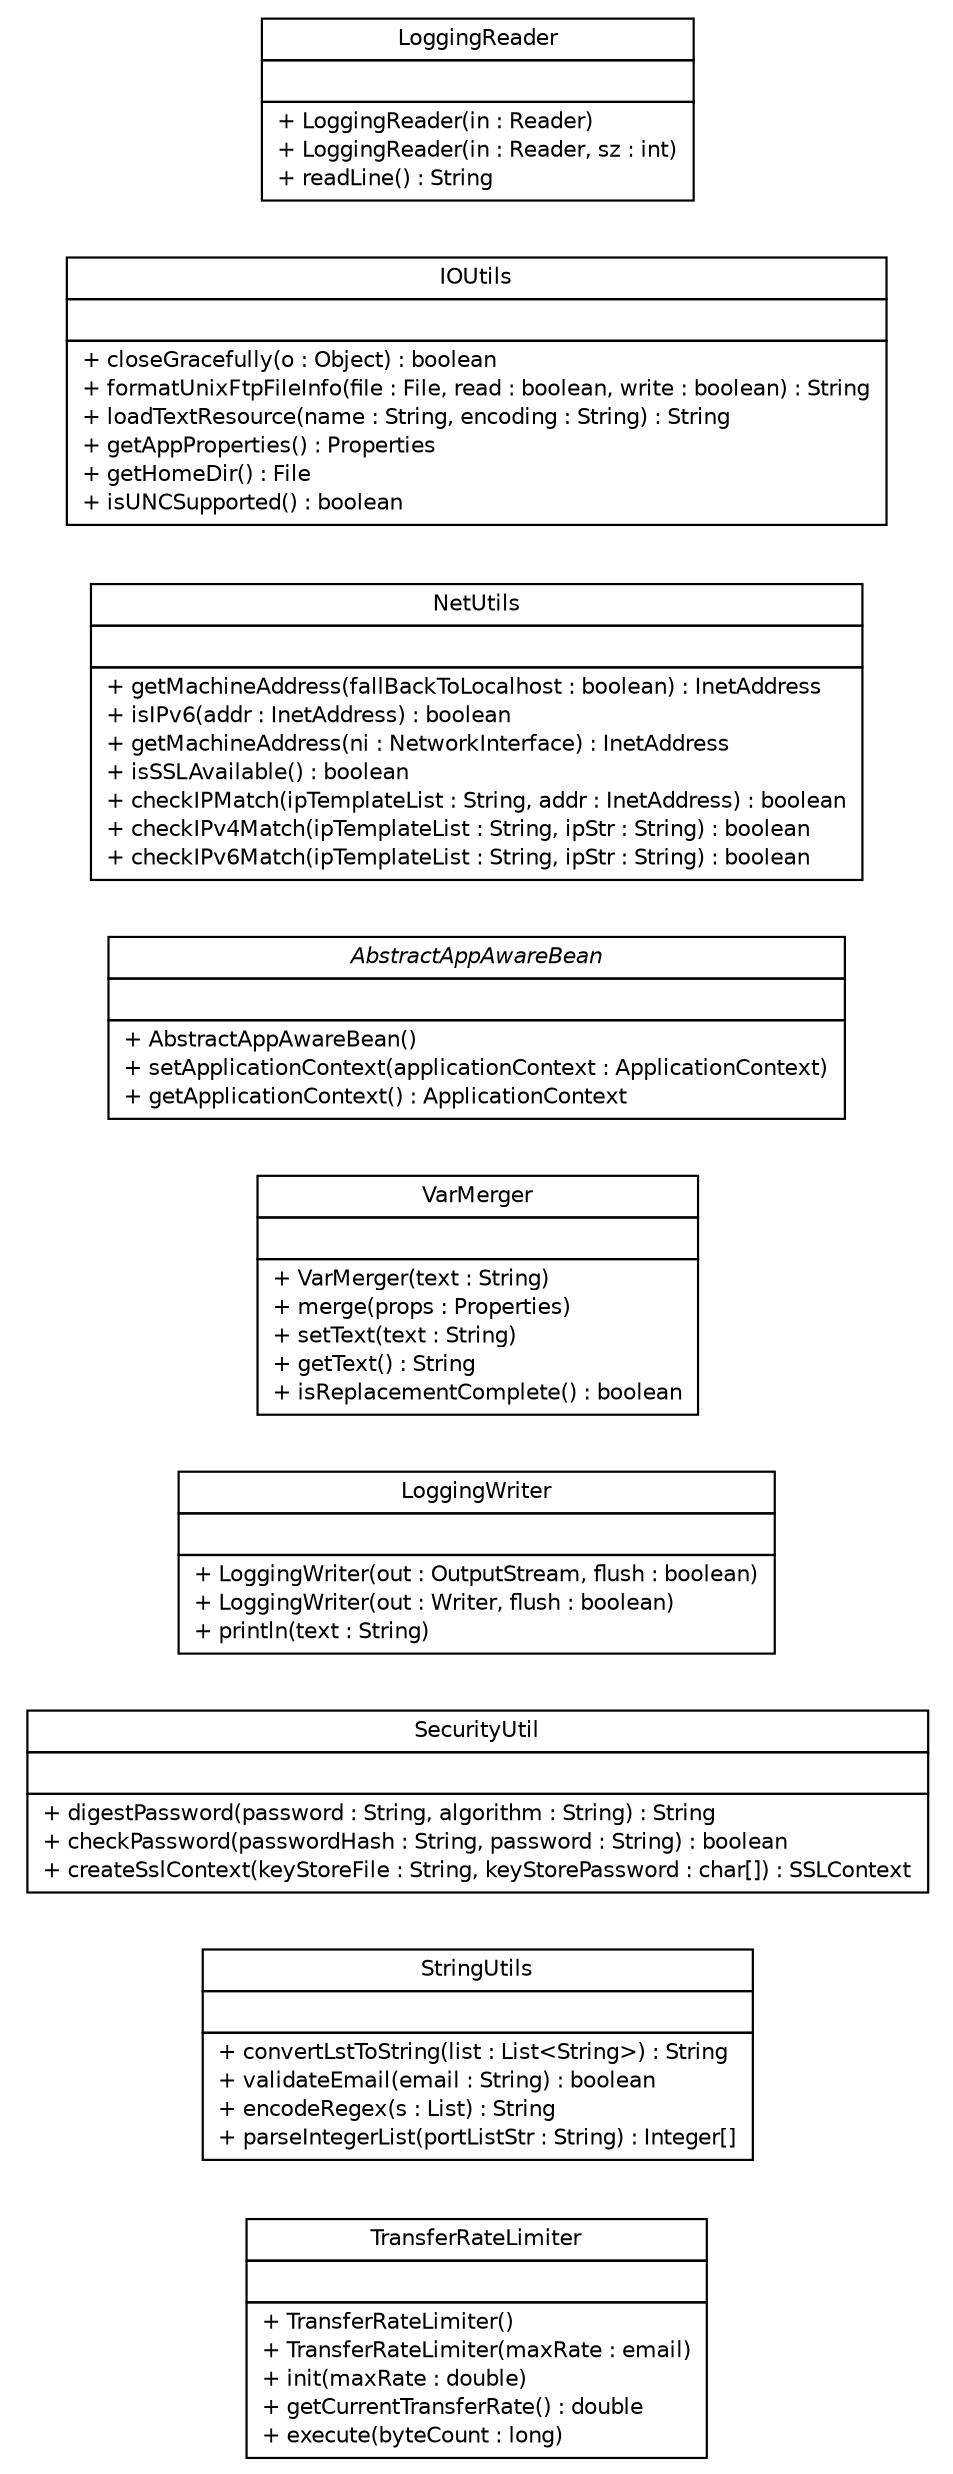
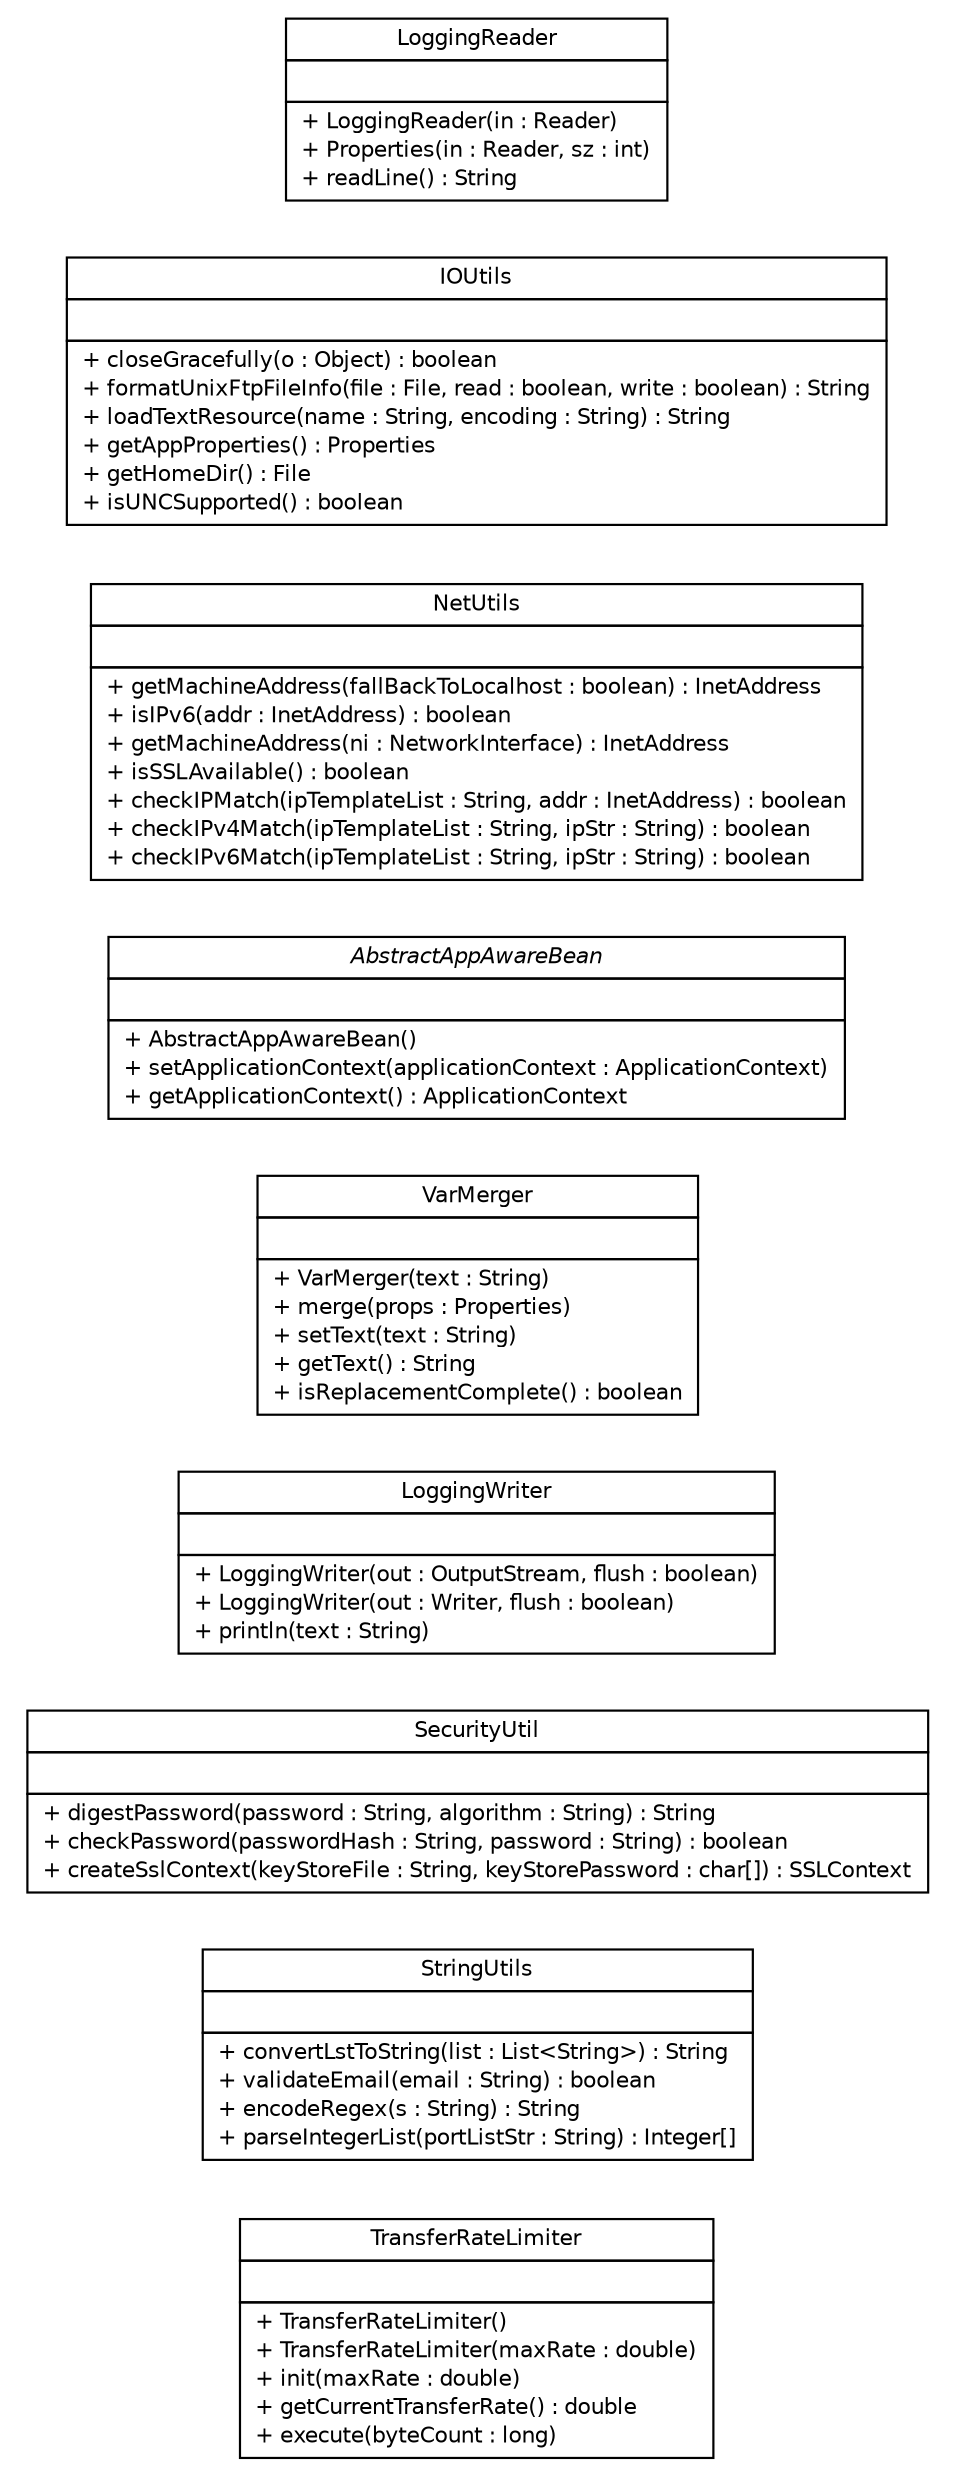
node "LoggingReader": text "+ LoggingReader(in : Reader, sz : int)" -> "+ Properties(in : Reader, sz : int)"
node "StringUtils": text "+ encodeRegex(s : List) : String" -> "+ encodeRegex(s : String) : String"
node "TransferRateLimiter": text "+ TransferRateLimiter(maxRate : email)" -> "+ TransferRateLimiter(maxRate : double)"
